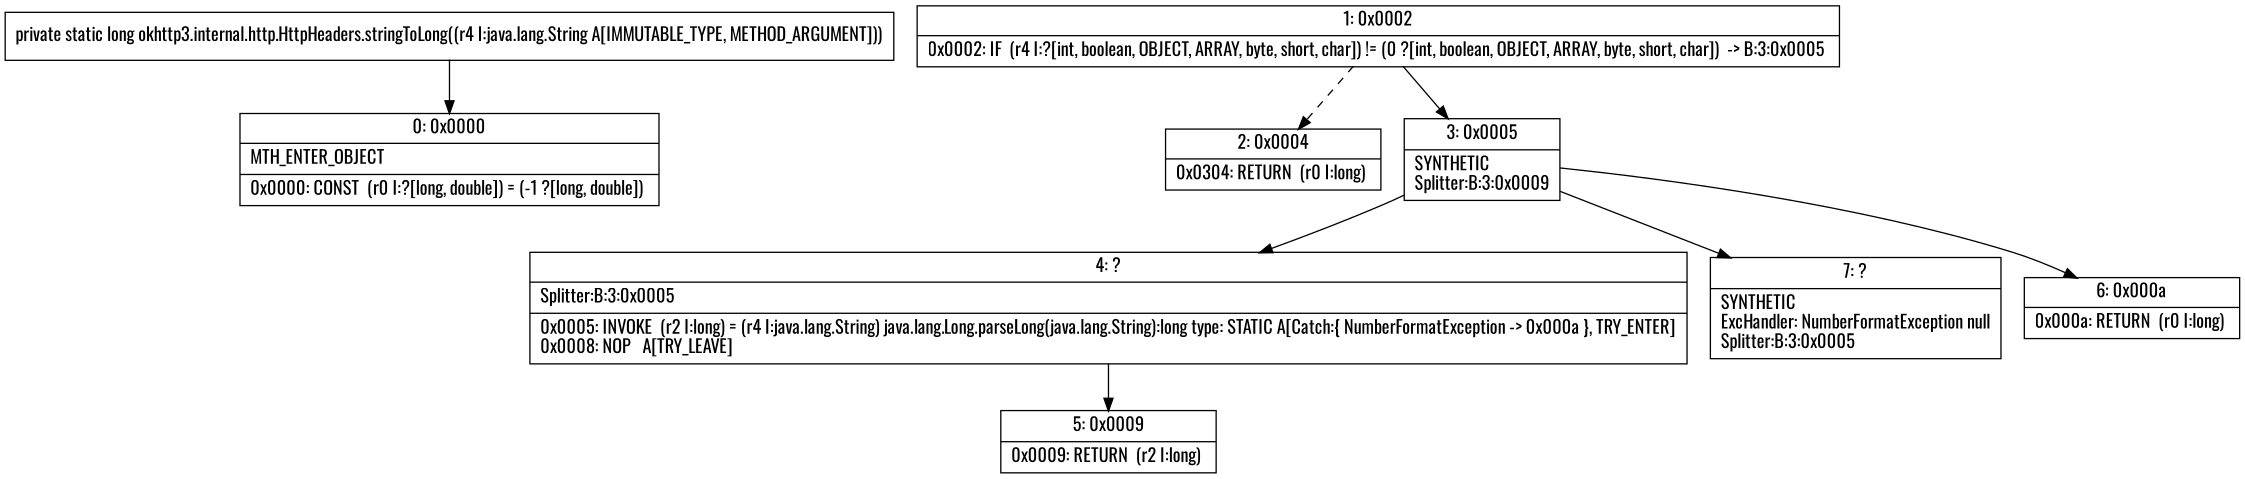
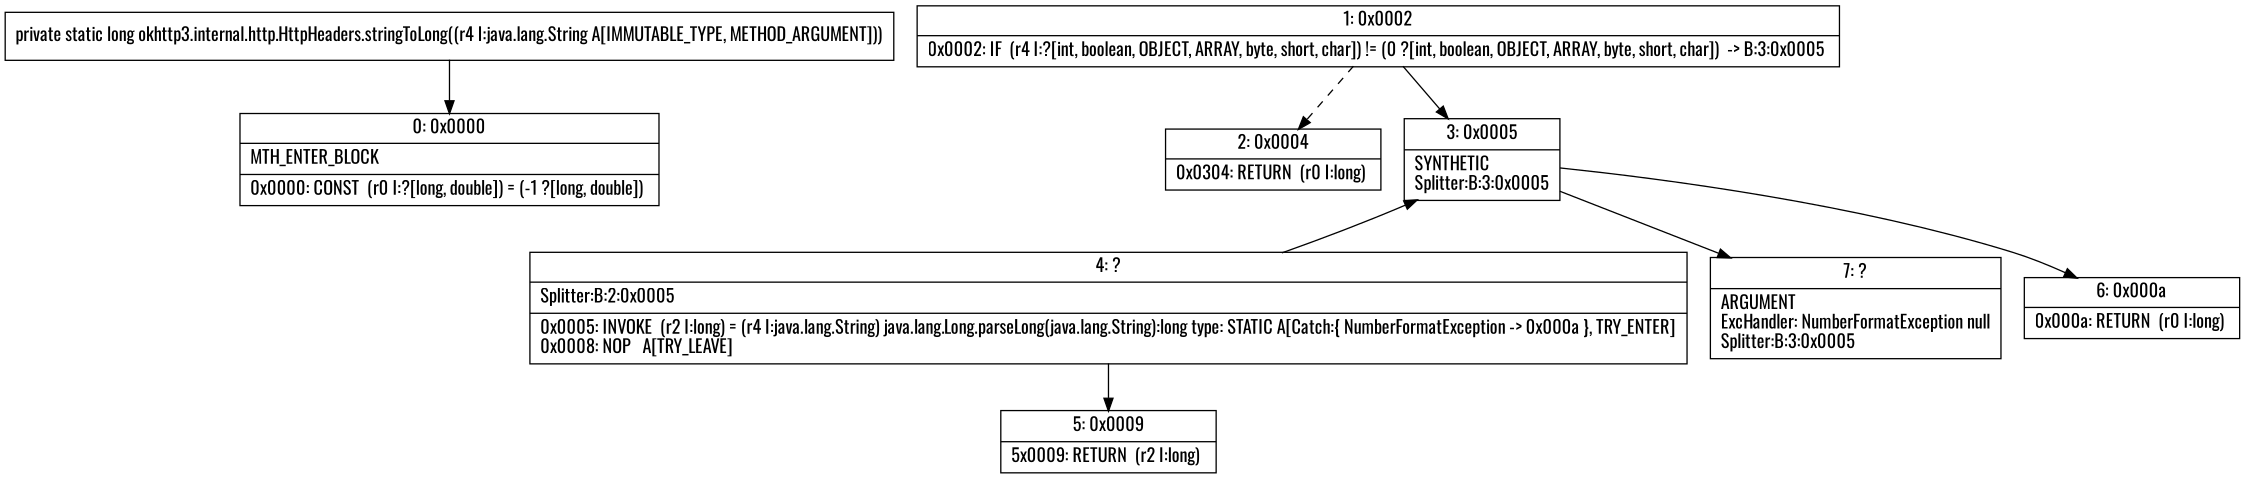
node "0: 0x0000": text "MTH_ENTER_OBJECT" -> "MTH_ENTER_BLOCK"
node "3: 0x0005": text "Splitter:B:3:0x0009" -> "Splitter:B:3:0x0005"
edge "3: 0x0005" -> "4: ?": reversed
node "4: ?": text "Splitter:B:3:0x0005" -> "Splitter:B:2:0x0005"
node "7: ?": text "SYNTHETIC" -> "ARGUMENT"
node "5: 0x0009": text "0x0009: RETURN  (r2 I:long)" -> "5x0009: RETURN  (r2 I:long)"
